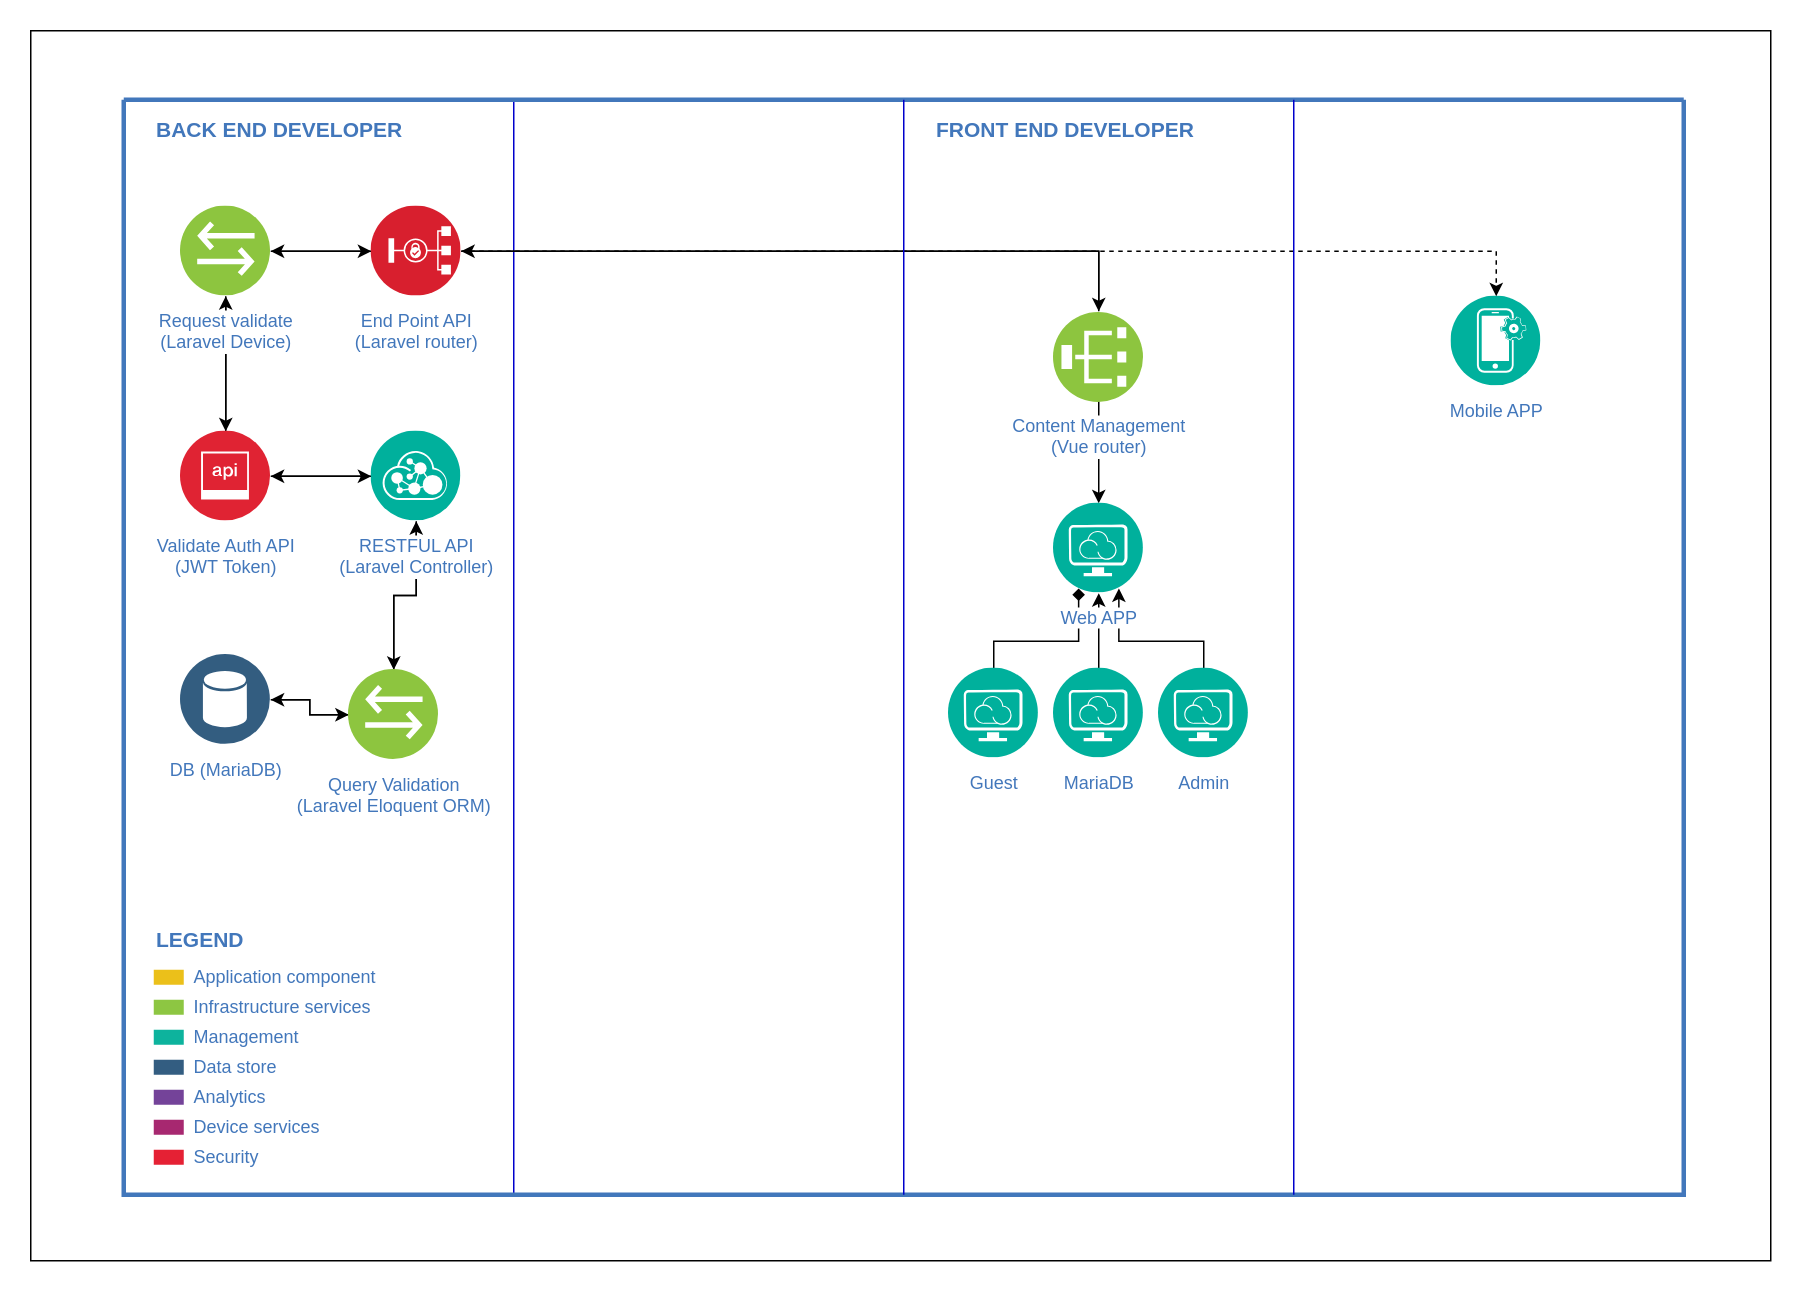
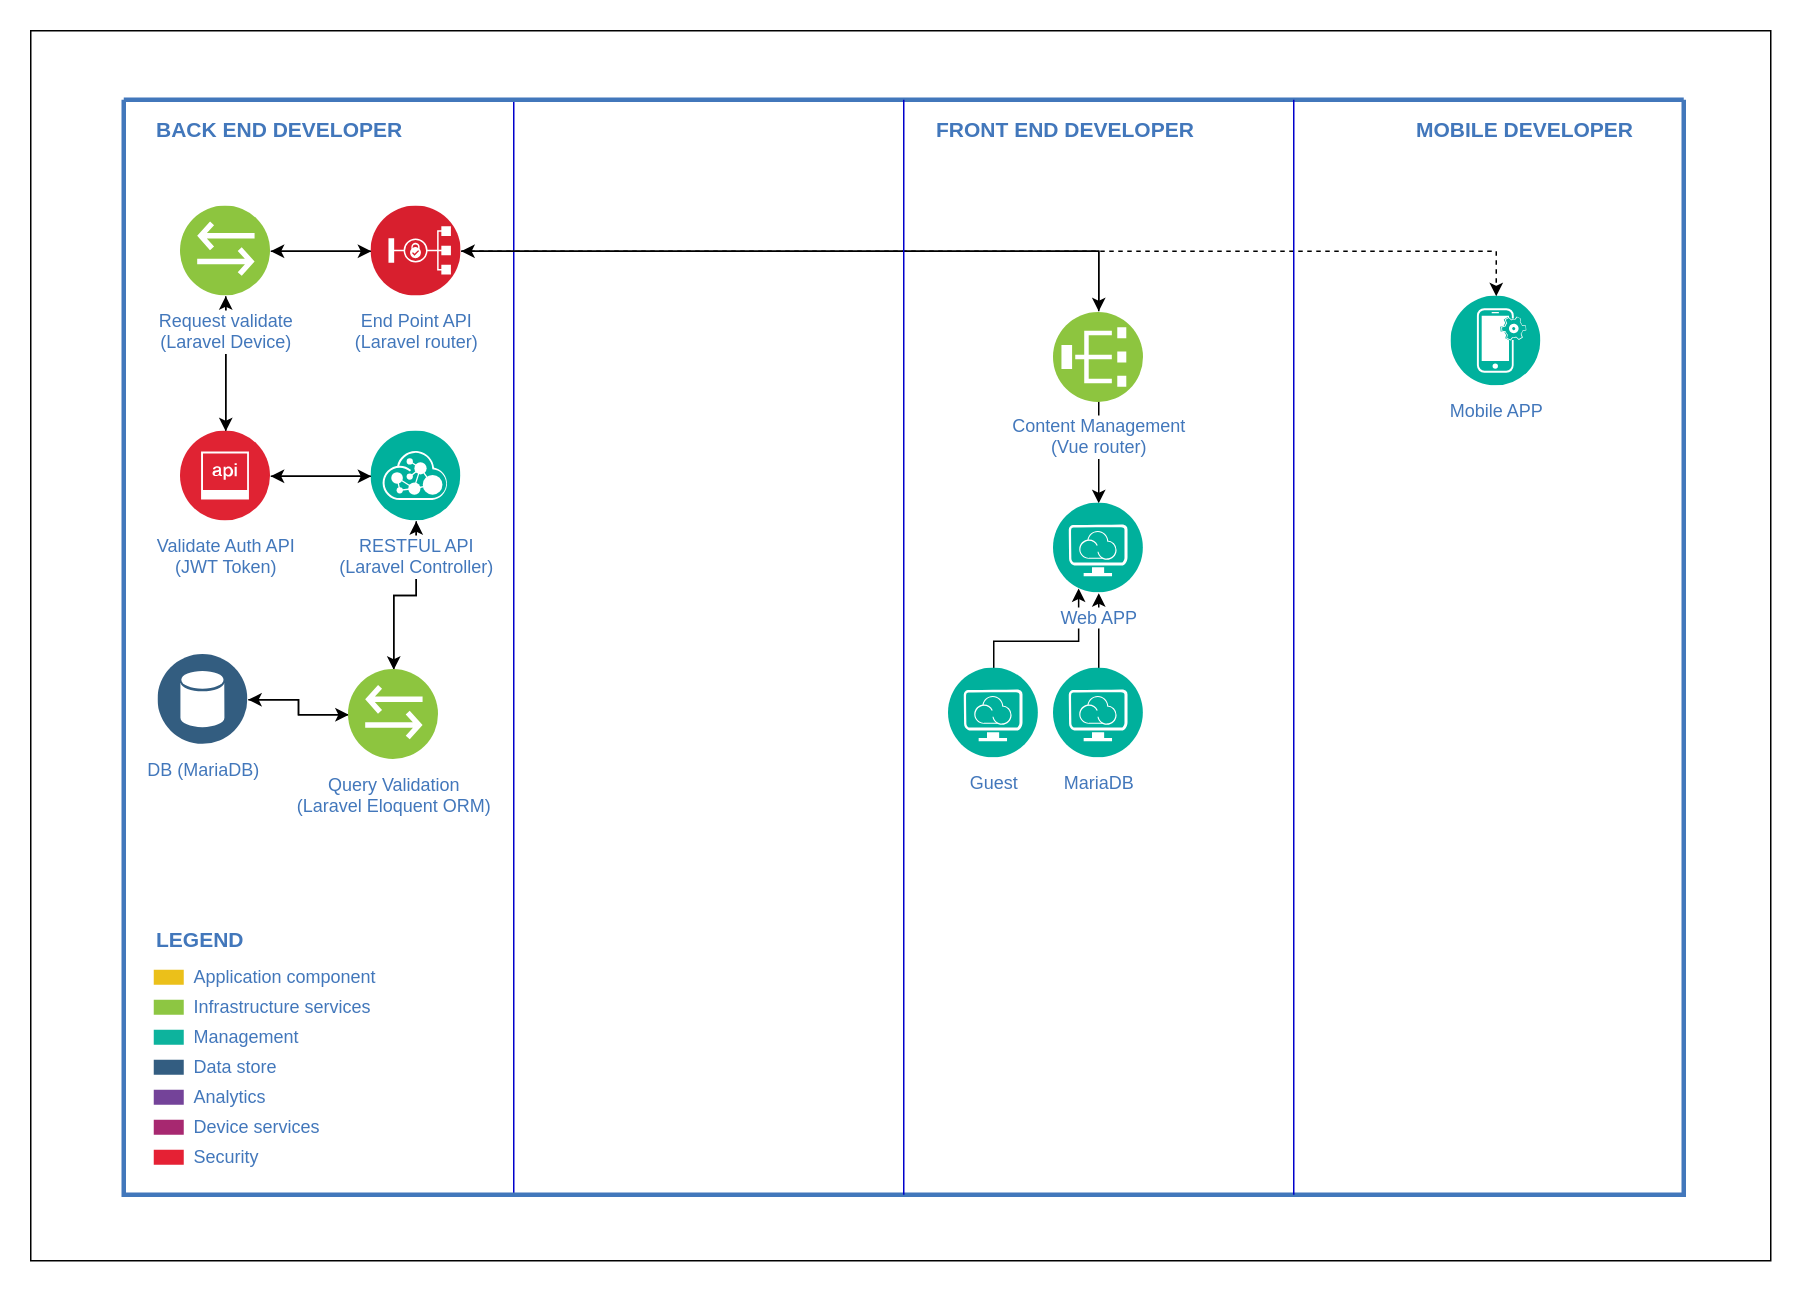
node "MOBILE DEVELOPER": added
edge "Guest" -> "Web APP": arrowhead diamond -> classic
edge "Admin" -> "Web APP": removed
node "DB (MariaDB)": moved (226, 700) -> (203, 700)
node "Admin": removed
